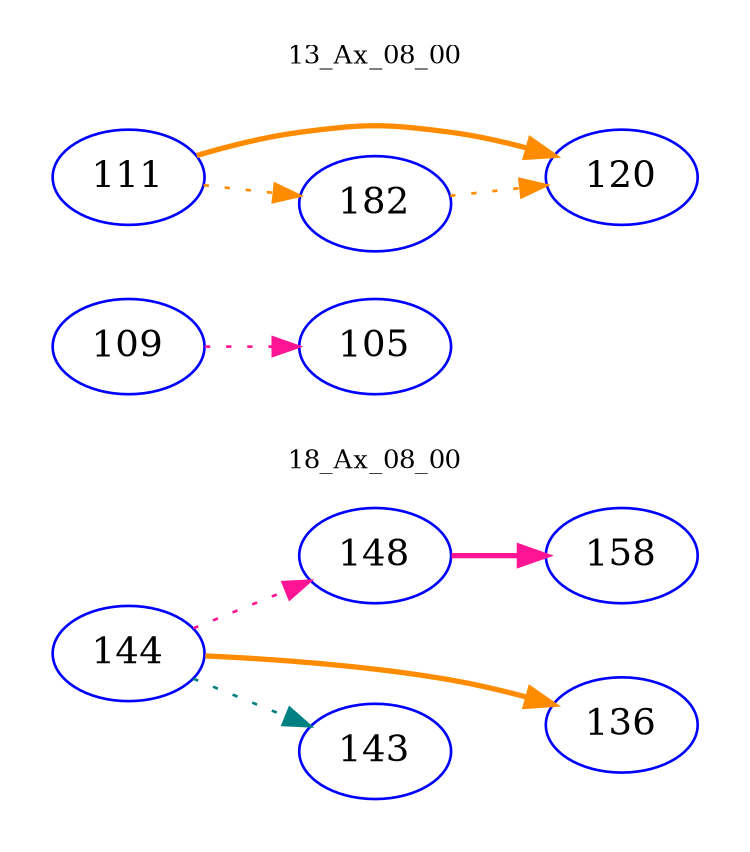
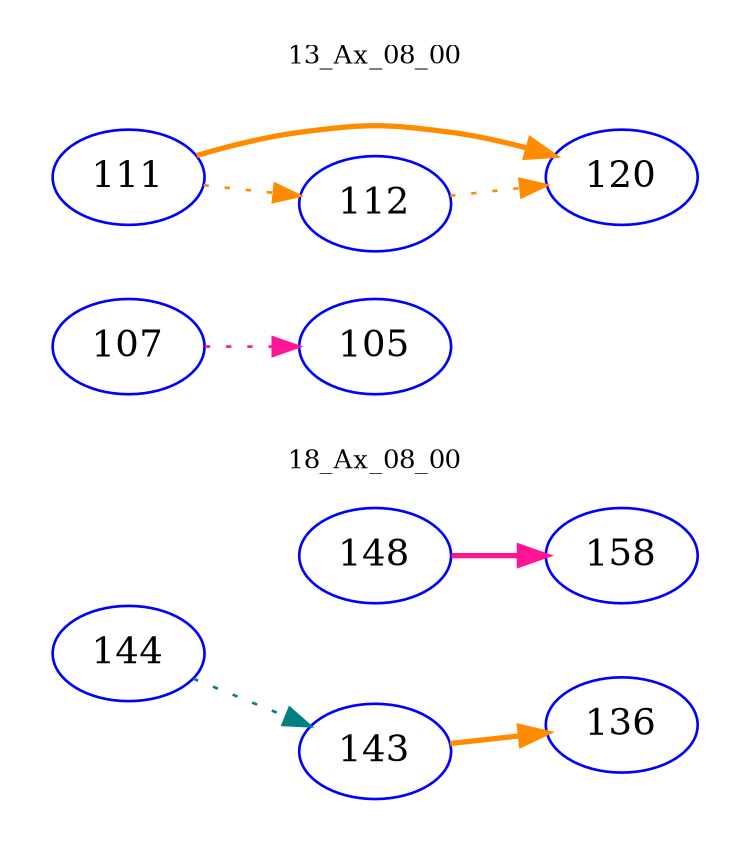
node "182": label "182" -> "112"
node "109": label "109" -> "107"
edge "144" -> "148": removed
edge "144" -> "136": now "143" -> "136"
